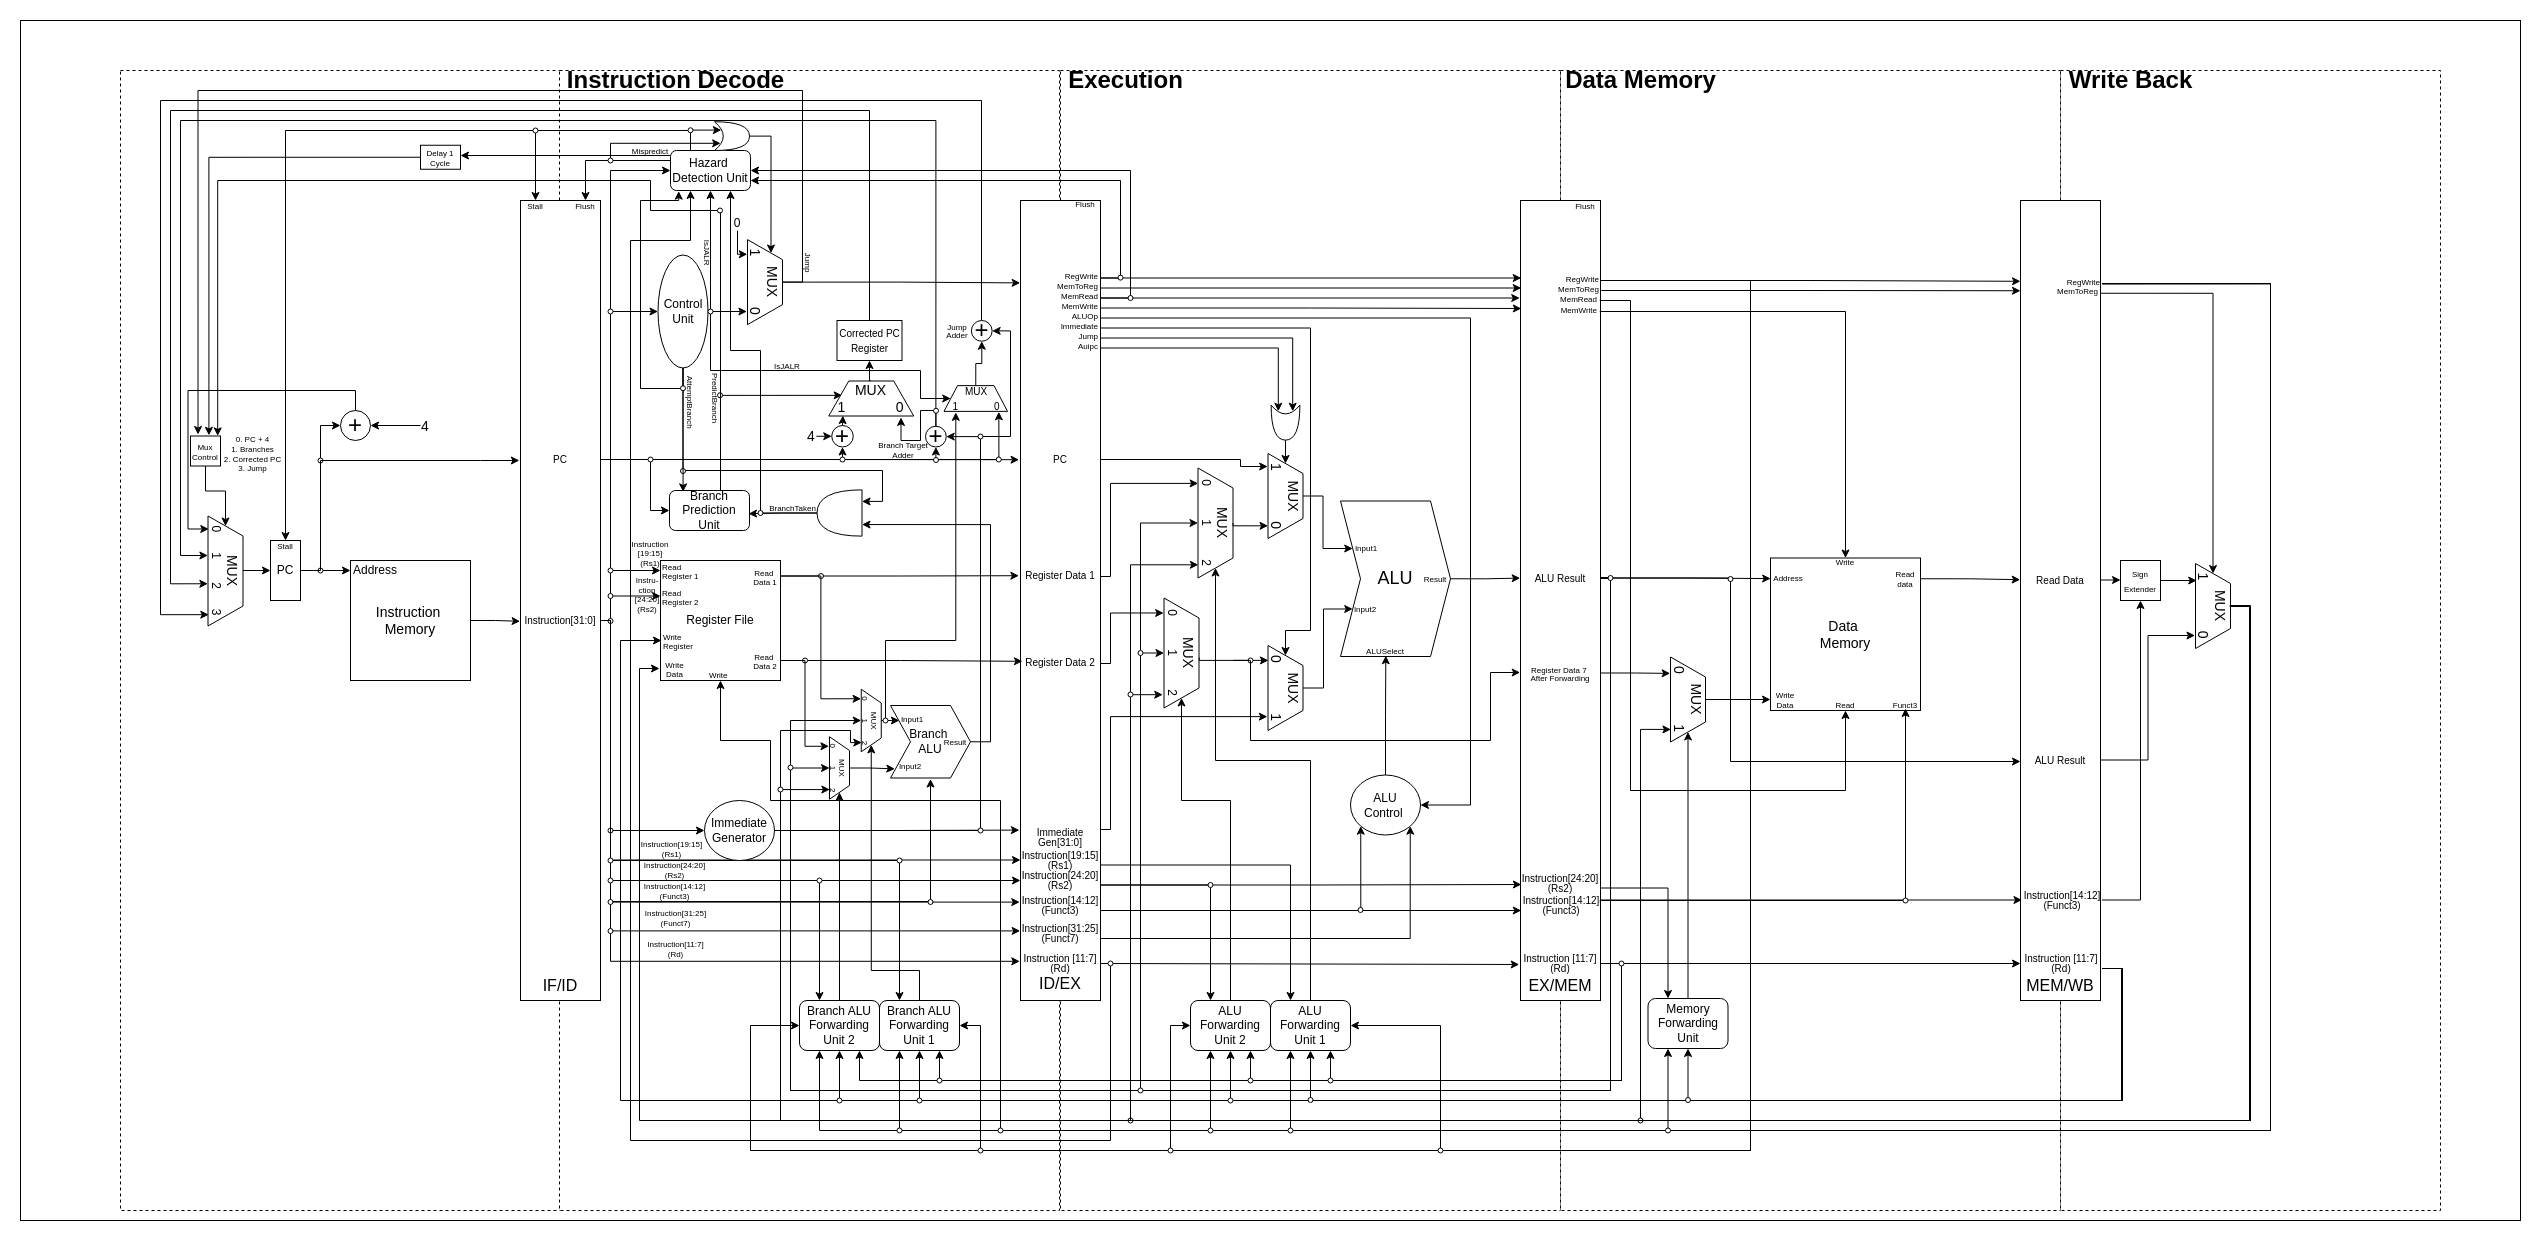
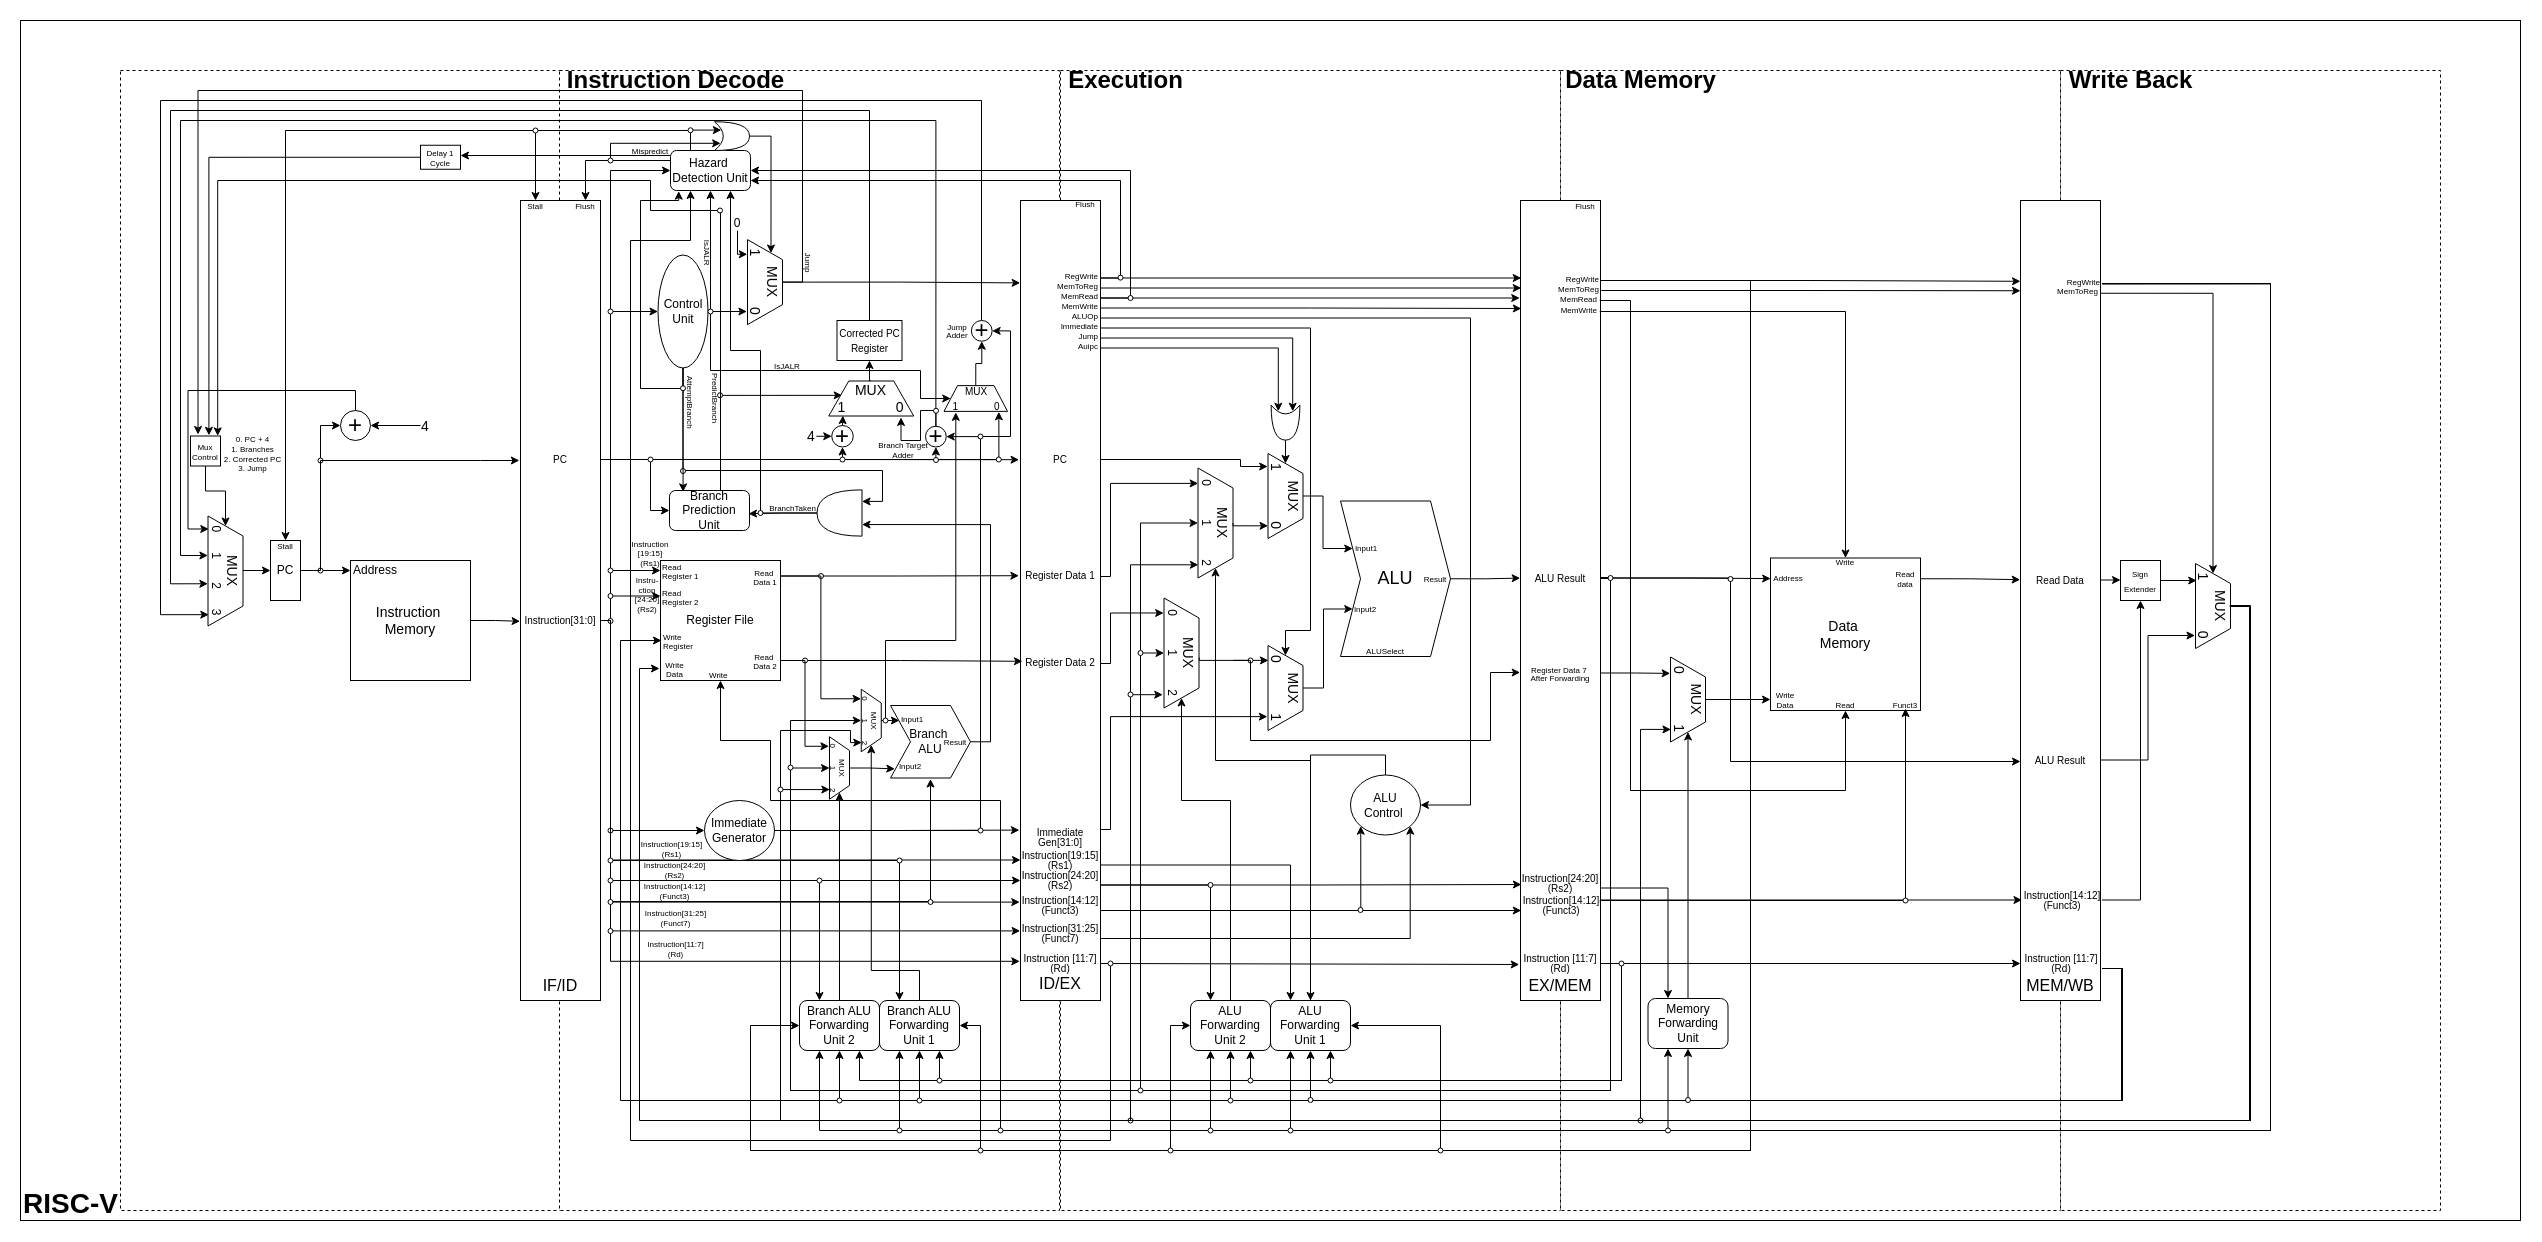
edge "ALU Control" -> "ALU": now "ALU Control" -> "ALU Forwarding Unit 1"
node "RISC-V": added
